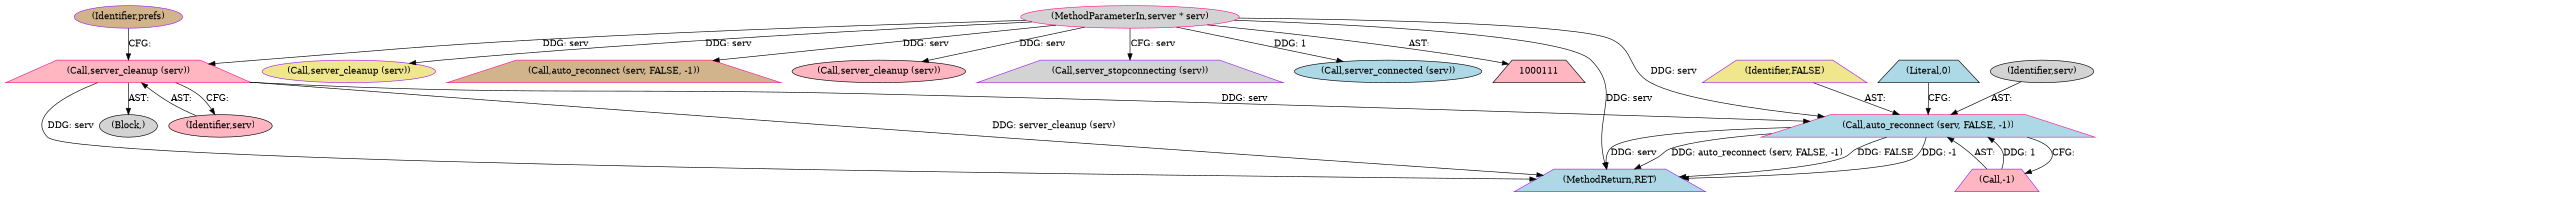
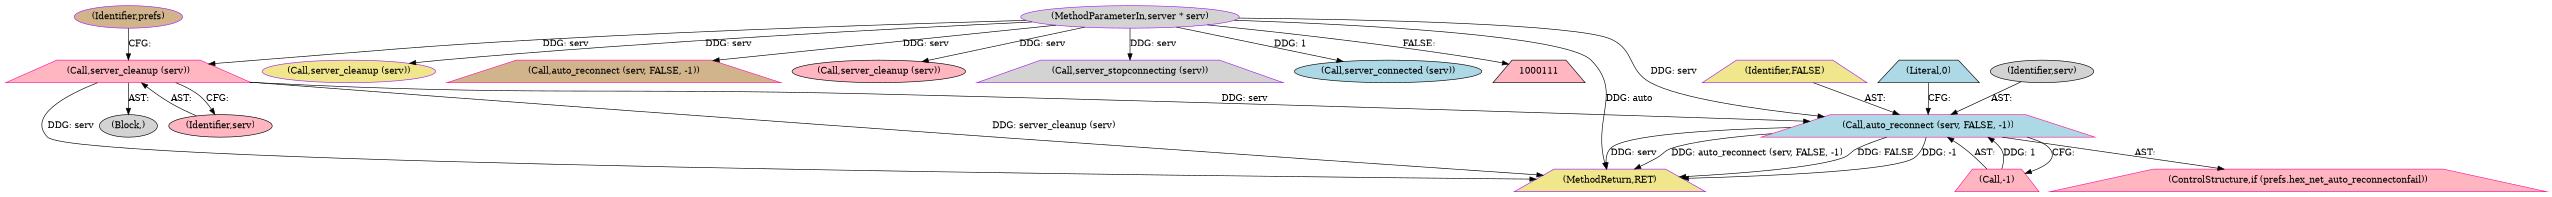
node "(MethodParameterIn,server * serv)": color deeppink -> purple
edge "(MethodParameterIn,server * serv)" -> "(Call,server_stopconnecting (serv))": label "CFG: serv" -> "DDG: serv"
edge "(MethodParameterIn,server * serv)" -> "1000111": label "AST: " -> "FALSE: "
edge "(MethodParameterIn,server * serv)" -> "(MethodReturn,RET)": label "DDG: serv" -> "DDG: auto"
node "(MethodReturn,RET)": fillcolor lightblue -> khaki
node "(Call,-1)": color purple -> deeppink
node "(ControlStructure,if (prefs.hex_net_auto_reconnectonfail))": added
